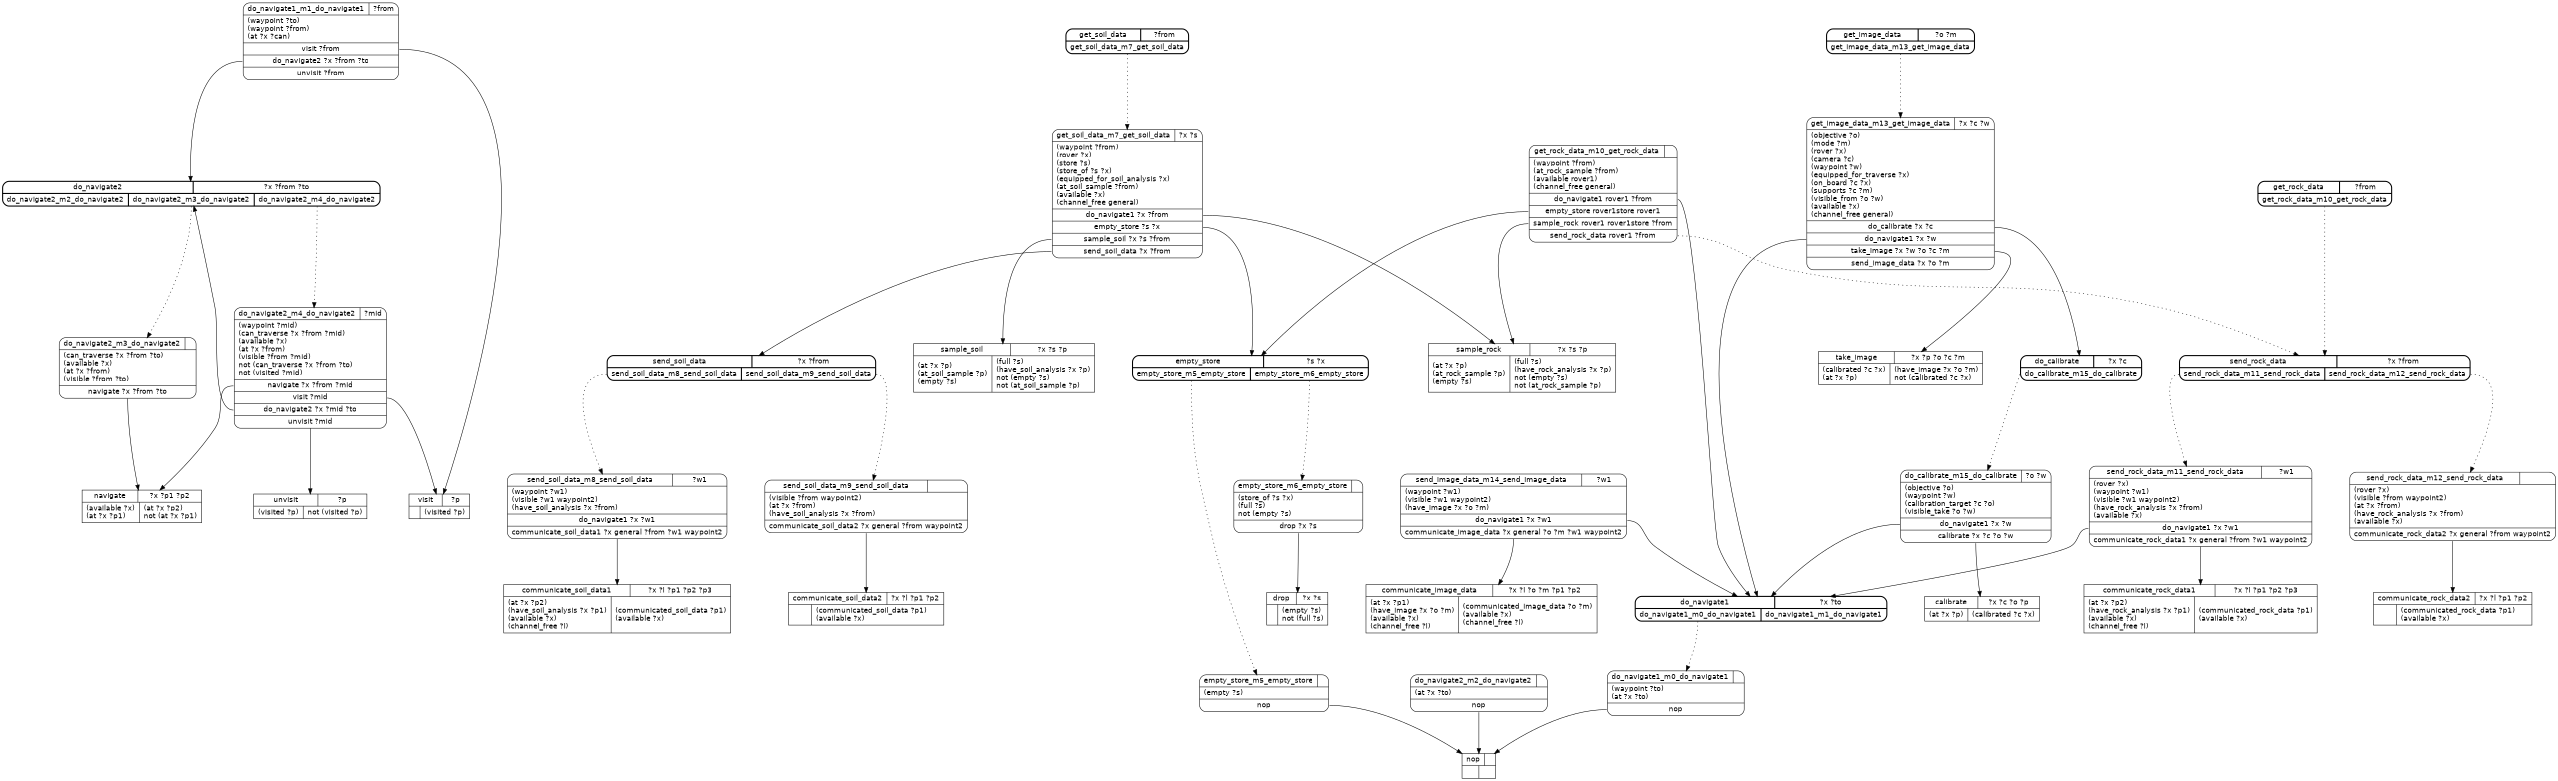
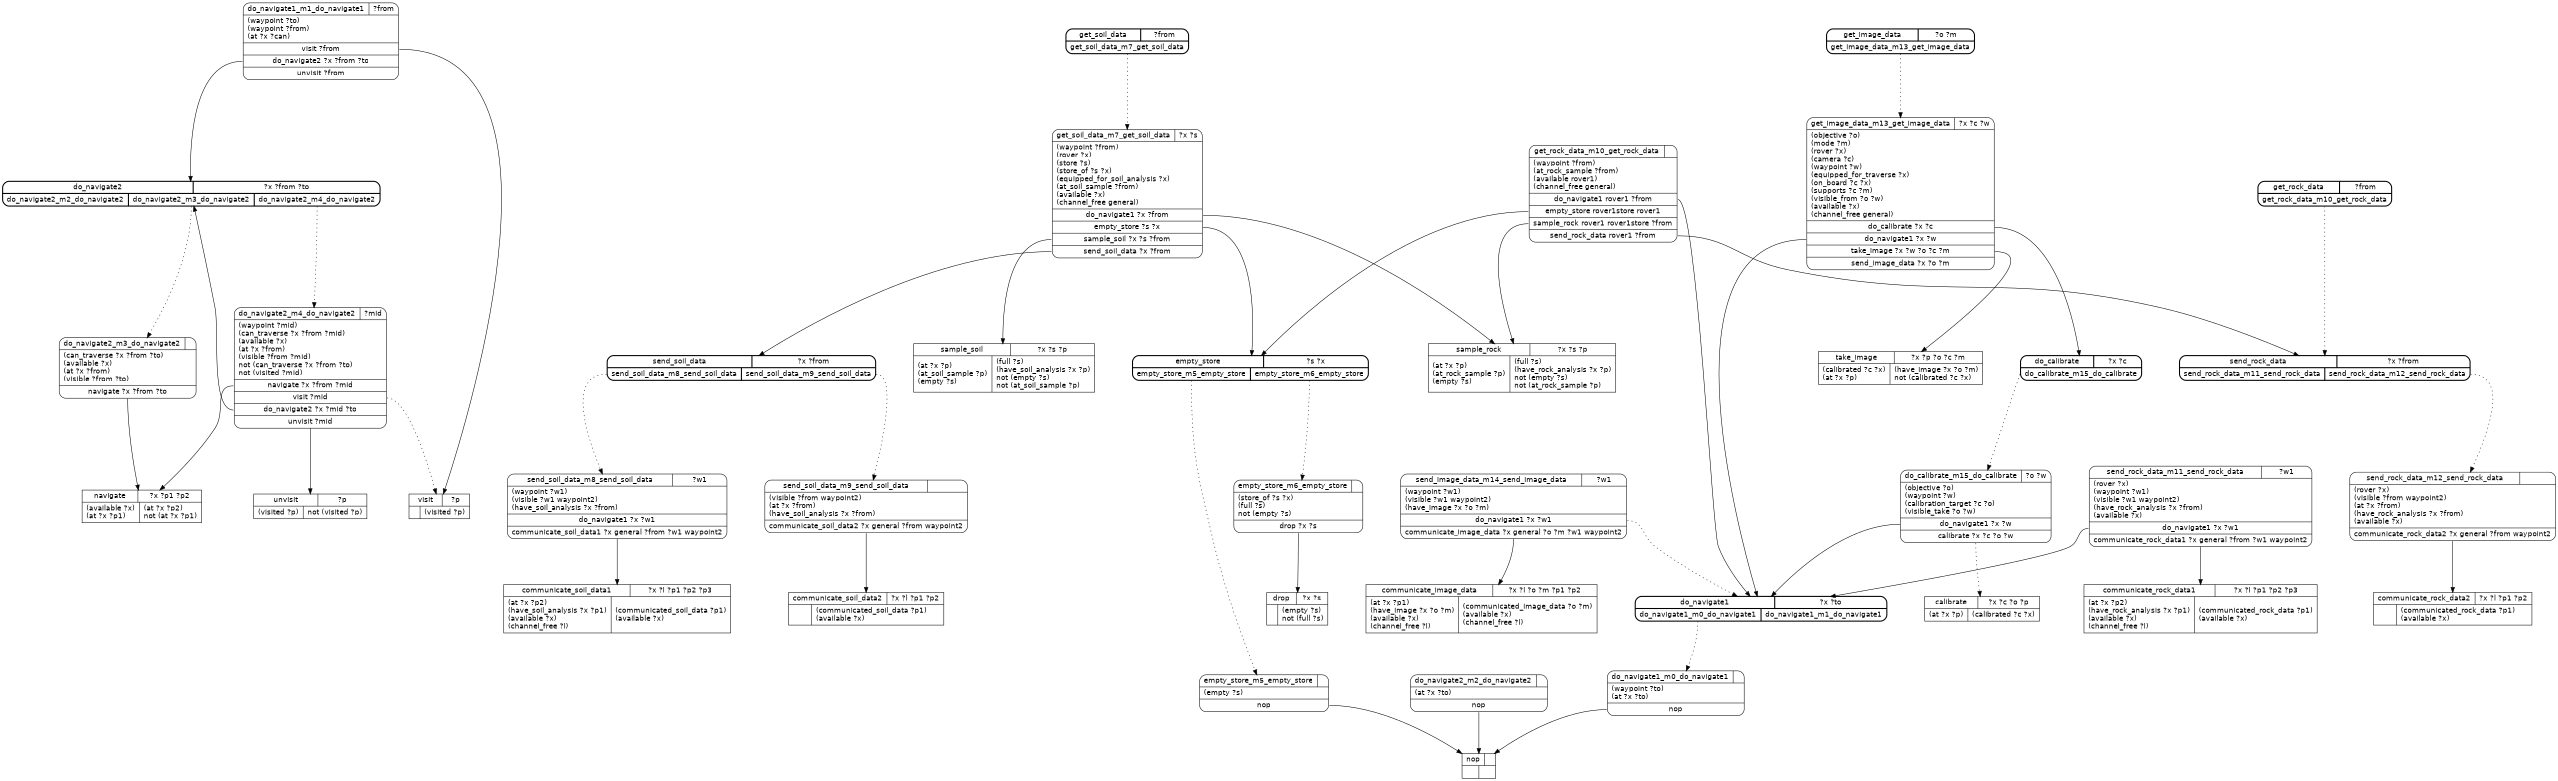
edge "get_rock_data_m10_get_rock_data" -> "send_rock_data": style dotted -> solid
edge "send_rock_data" -> "send_rock_data_m11_send_rock_data": removed
edge "do_navigate2_m4_do_navigate2" -> "visit": style solid -> dotted
edge "send_image_data_m14_send_image_data" -> "do_navigate1": style solid -> dotted
edge "do_calibrate_m15_do_calibrate" -> "calibrate": style solid -> dotted
